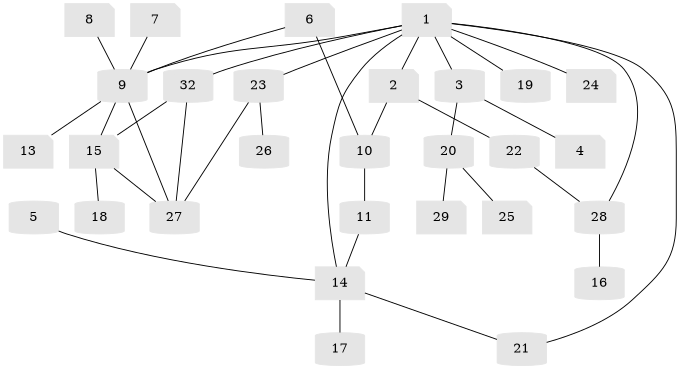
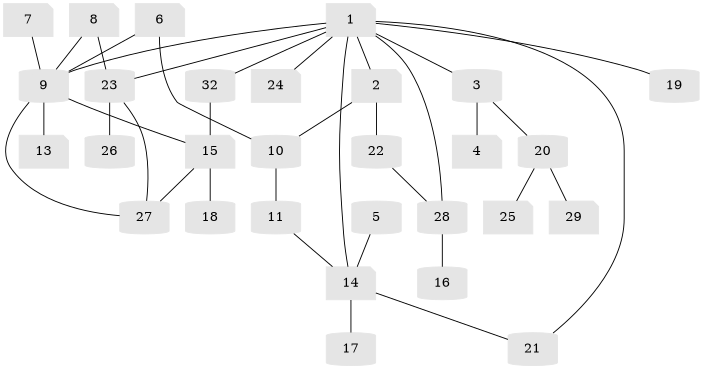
edge "8" -- "23": added
edge "32" -- "27": removed
